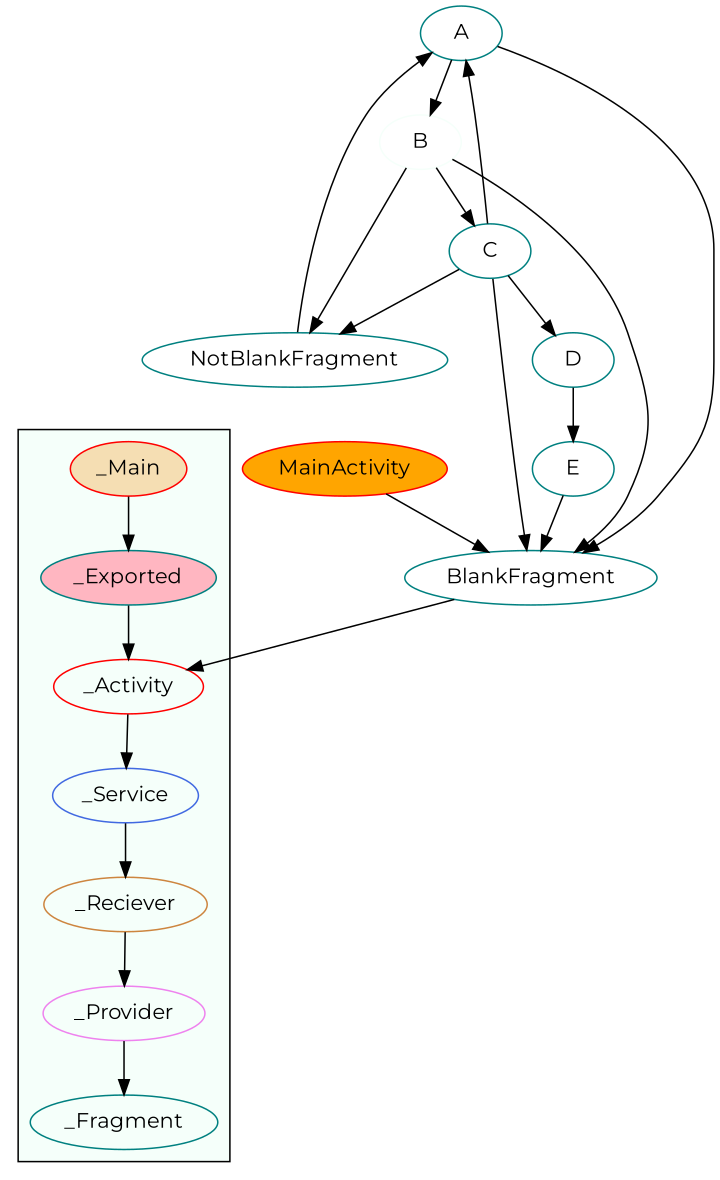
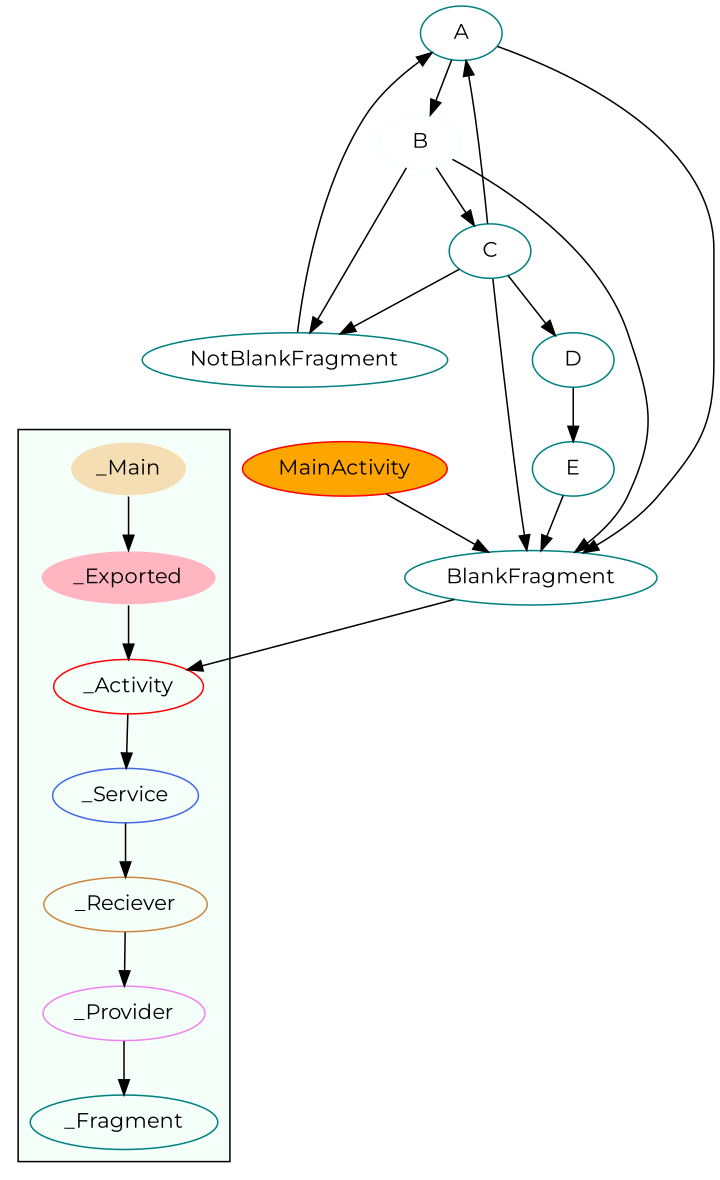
node "_Main": color red -> mintcream
node "_Exported": color teal -> mintcream
